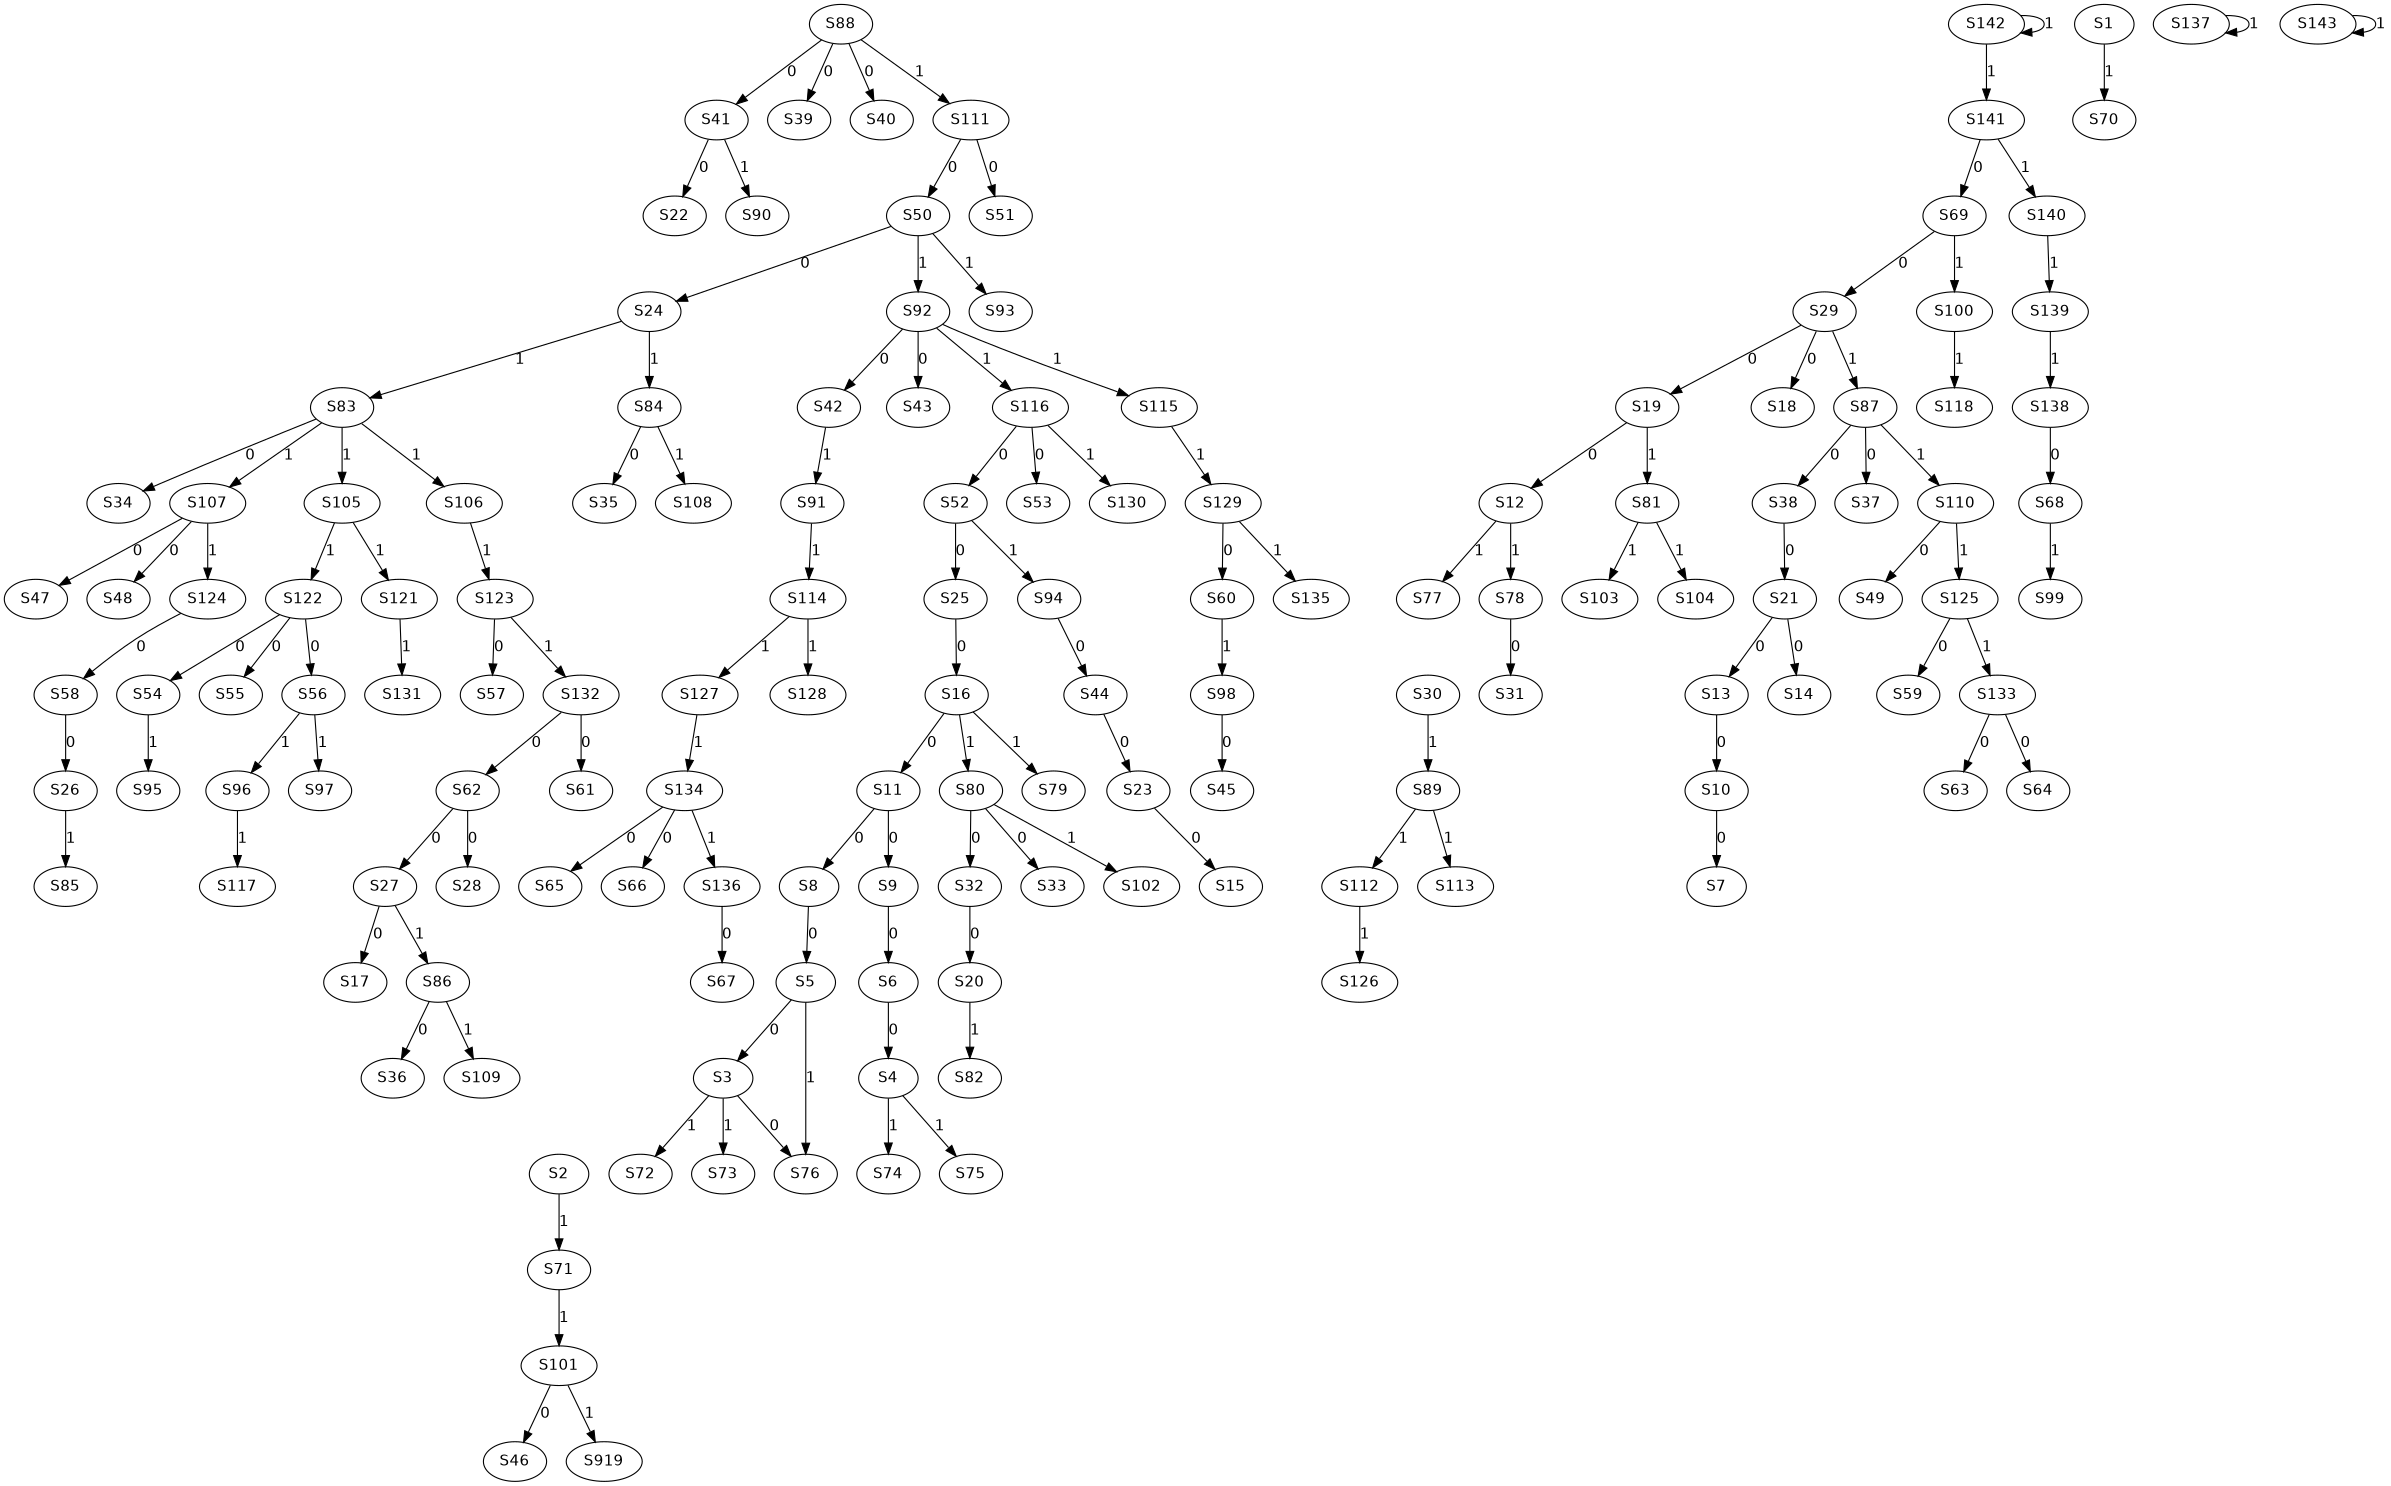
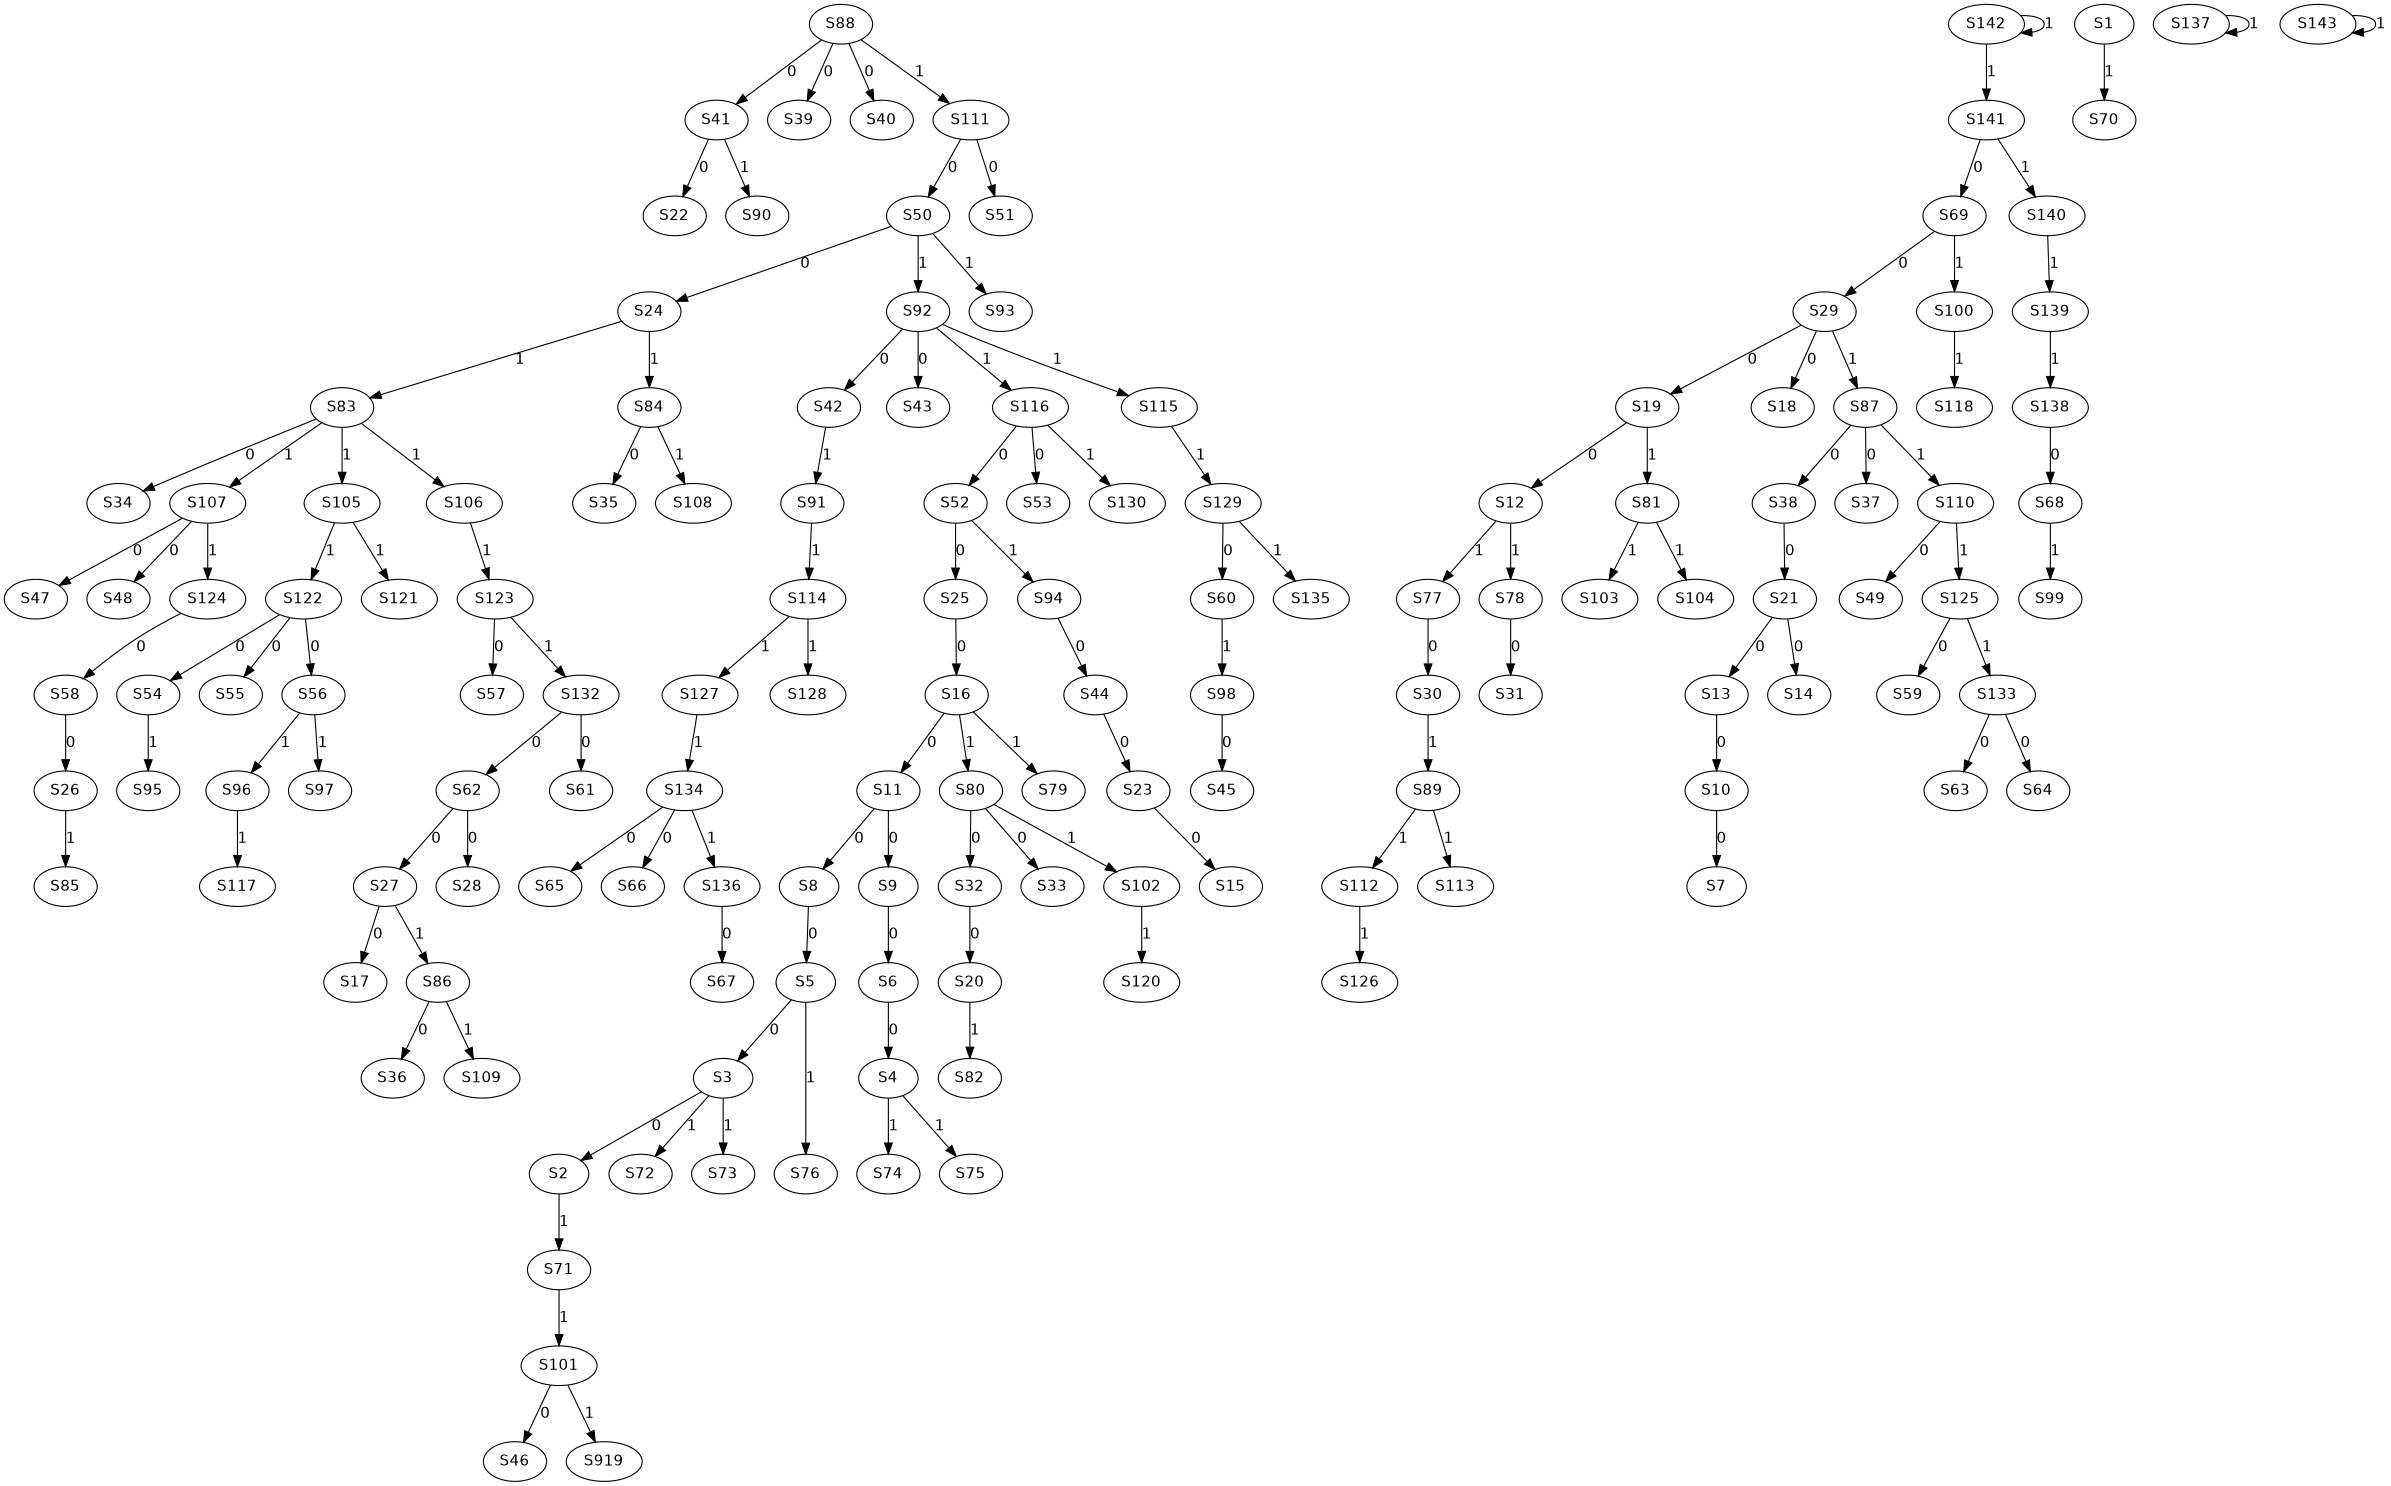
edge "S77" -> "S30": added, label "0"
node "S131": removed
node "S120": added
edge "S3" -> "S76": now "S3" -> "S2"
